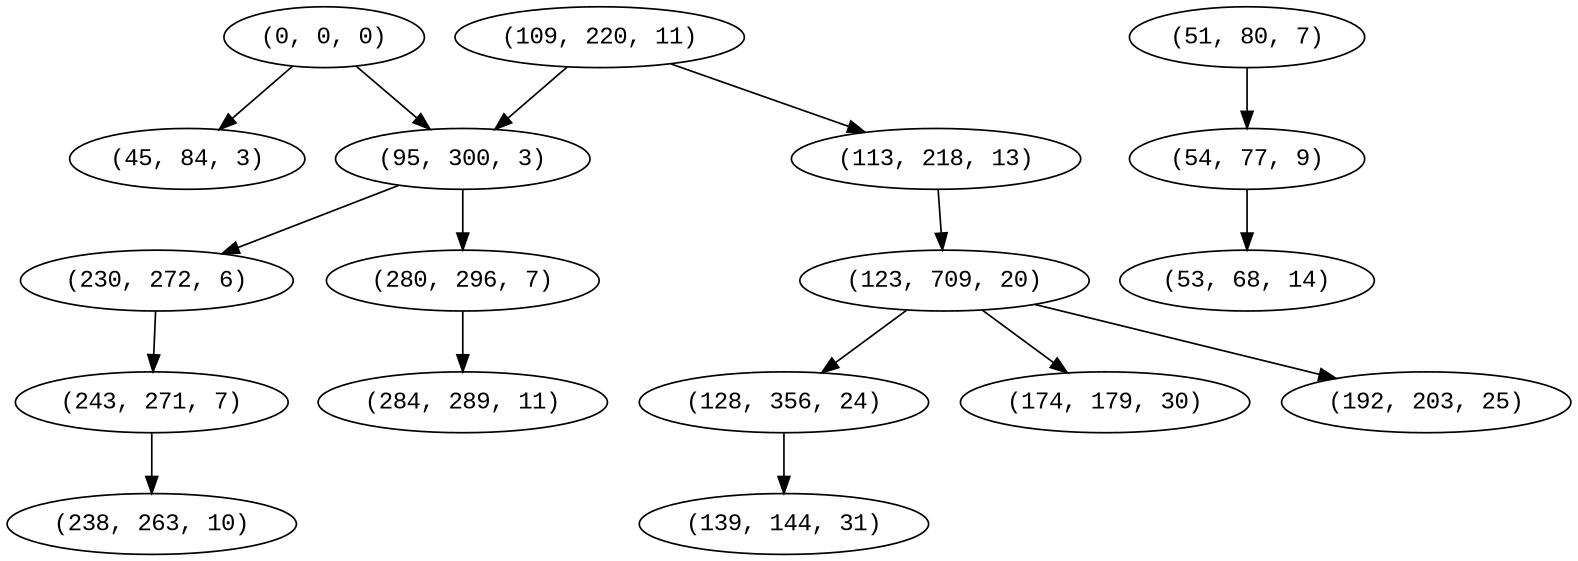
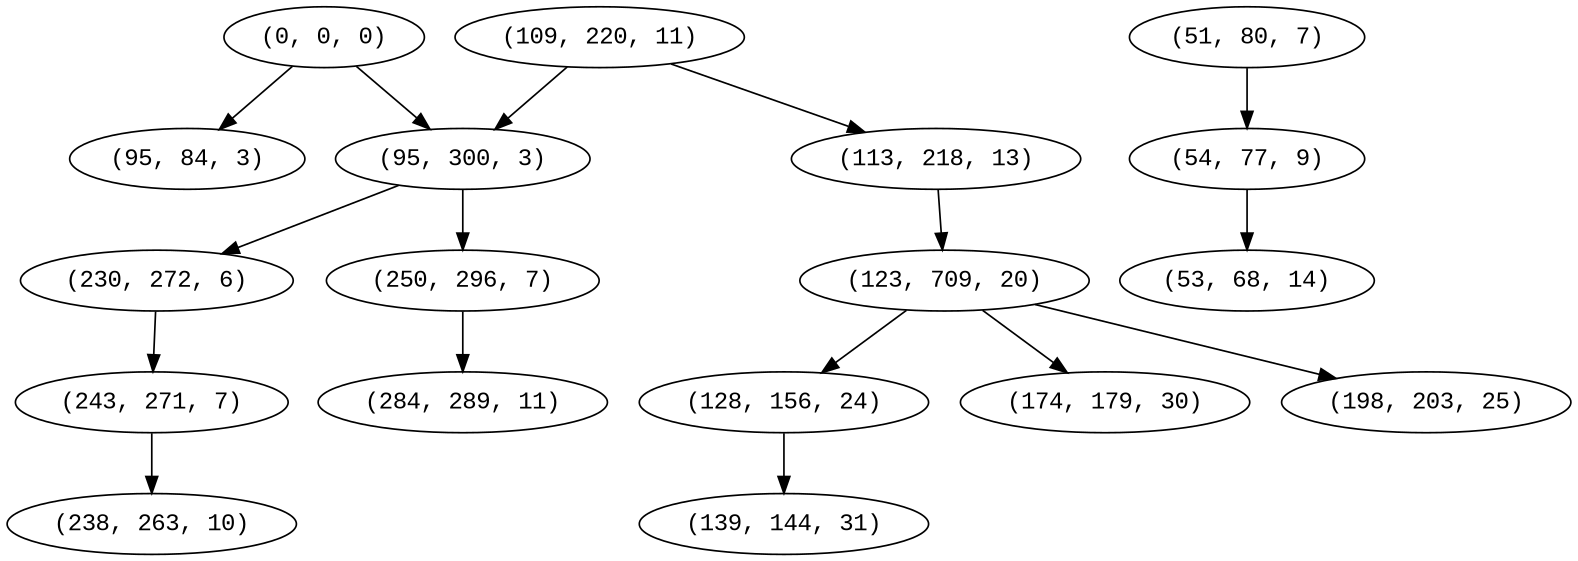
node "(45, 84, 3)": label "(45, 84, 3)" -> "(95, 84, 3)"
node "(280, 296, 7)": label "(280, 296, 7)" -> "(250, 296, 7)"
node "(128, 356, 24)": label "(128, 356, 24)" -> "(128, 156, 24)"
node "(192, 203, 25)": label "(192, 203, 25)" -> "(198, 203, 25)"
